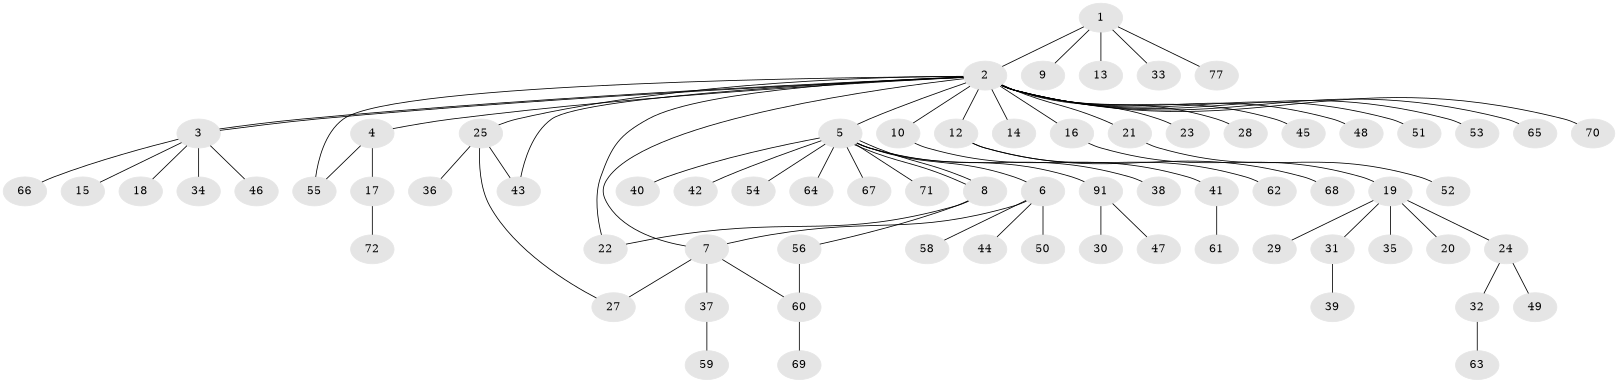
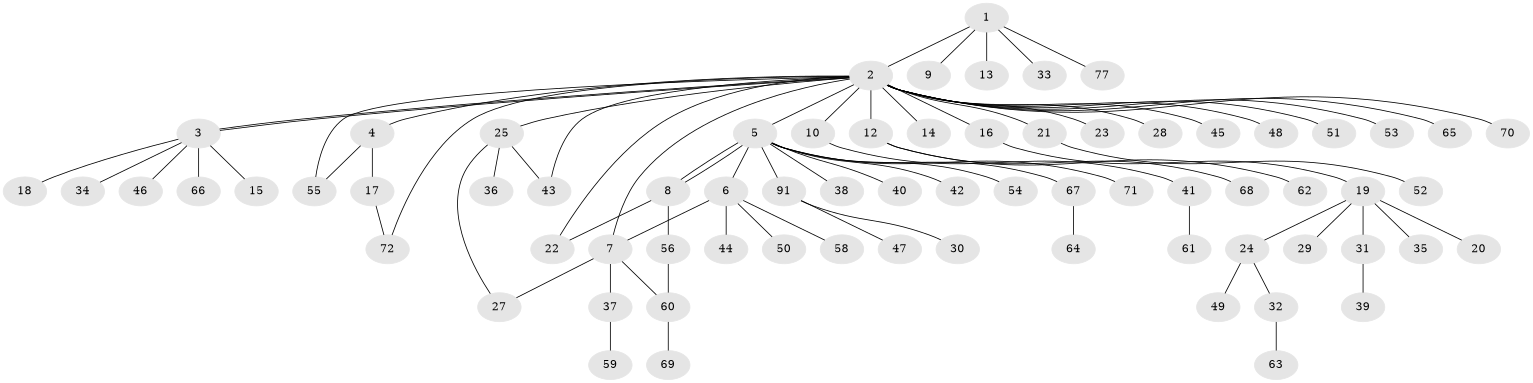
edge "2" -- "72": added
edge "5" -- "64": now "67" -- "64"
